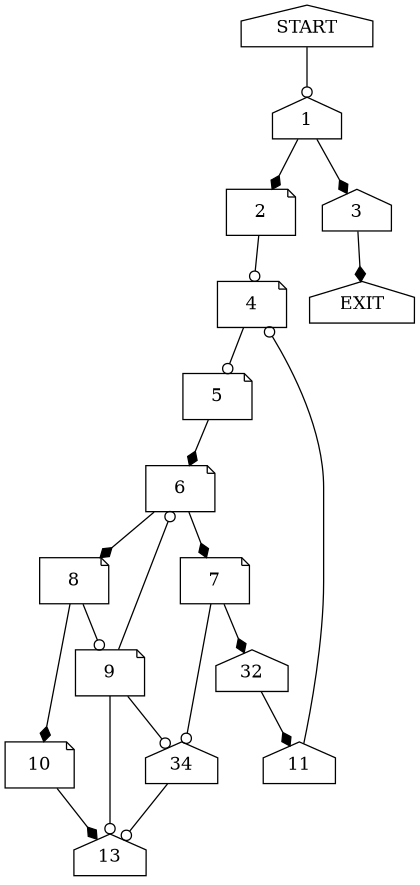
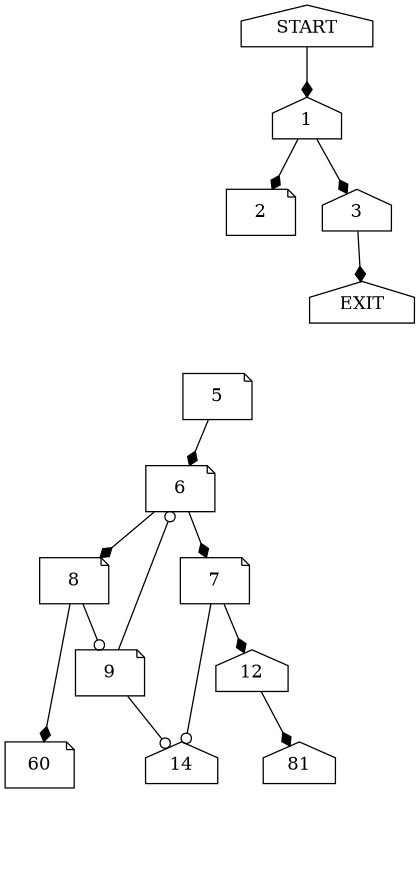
edge "START" -> "1": arrowhead odot -> diamond
node "4": removed
node "32": label "32" -> "12"
node "10": label "10" -> "60"
node "34": label "34" -> "14"
node "11": label "11" -> "81"
node "13": removed
